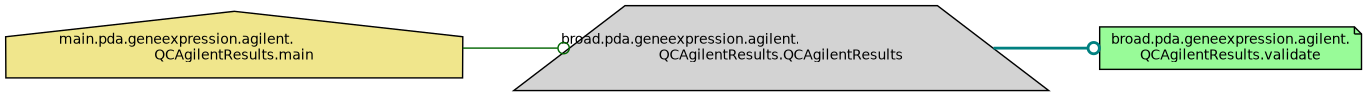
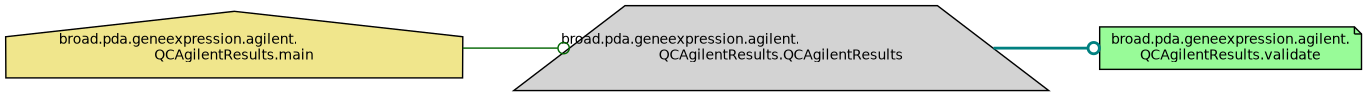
node "main.pda.geneexpression.agilent. QCAgilentResults.main": label "main.pda.geneexpression.agilent. QCAgilentResults.main" -> "broad.pda.geneexpression.agilent. QCAgilentResults.main"
